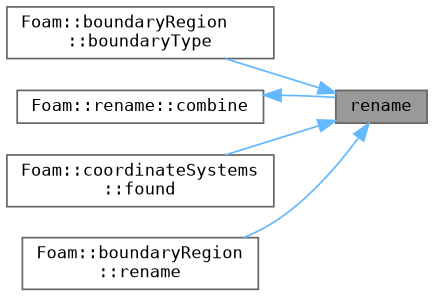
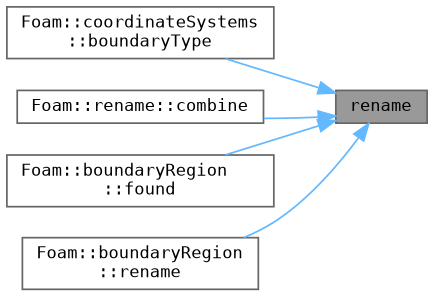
node "Foam::boundaryRegion ::boundaryType": label "Foam::boundaryRegion ::boundaryType" -> "Foam::coordinateSystems ::boundaryType"
edge "rename" -> "Foam::rename::combine": reversed
node "Foam::coordinateSystems ::found": label "Foam::coordinateSystems ::found" -> "Foam::boundaryRegion ::found"
